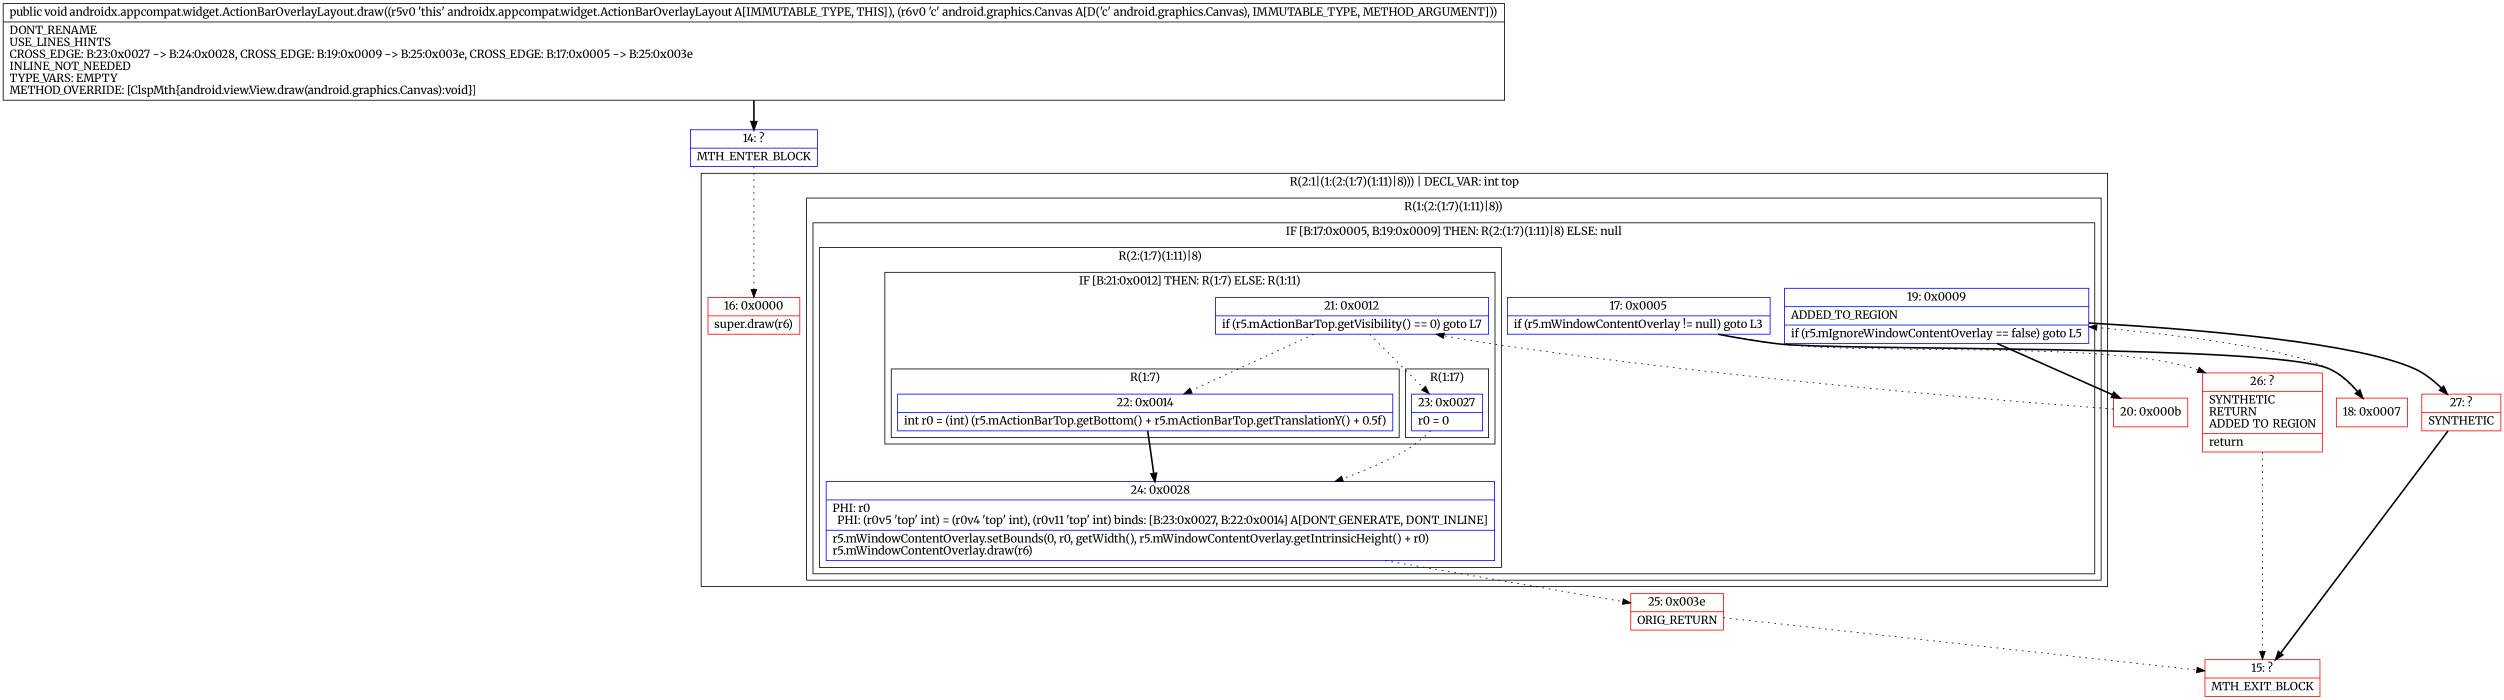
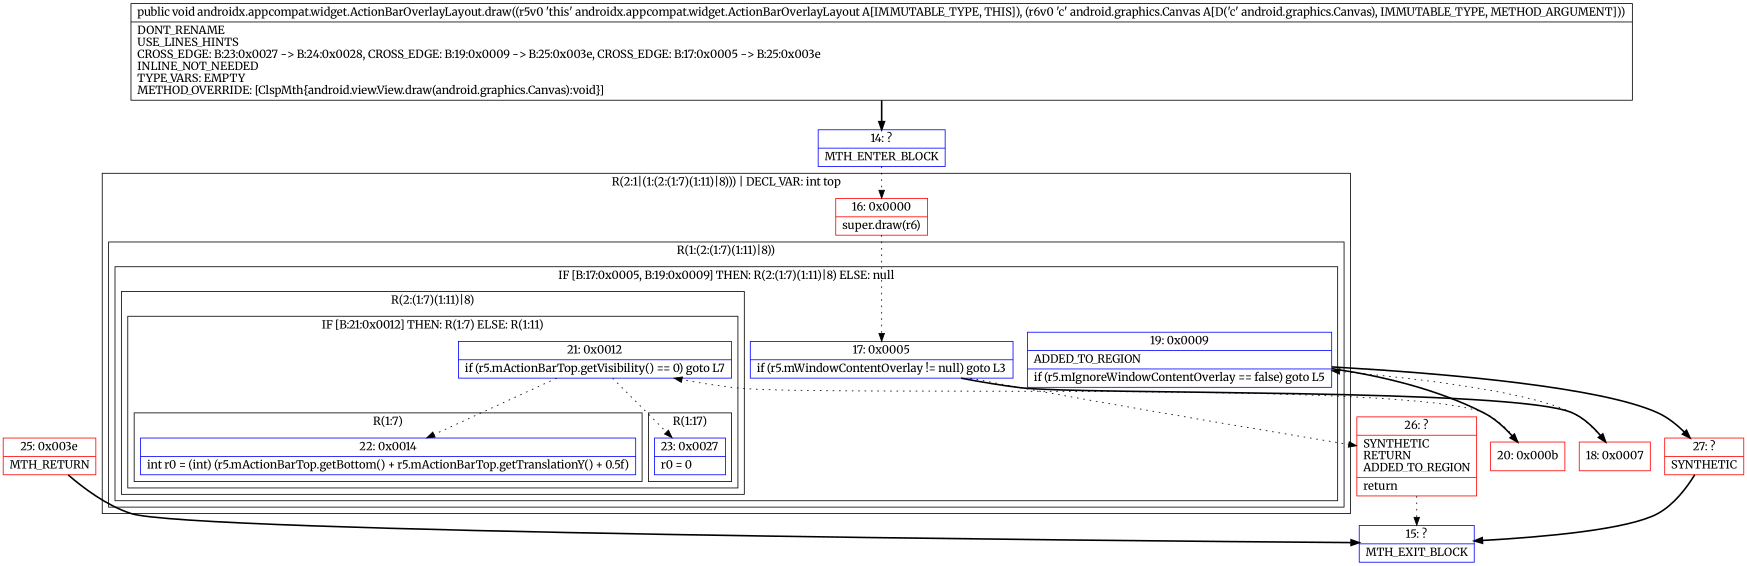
edge "16: 0x0000" -> "17: 0x0005": added
node "24: 0x0028": removed
node "25: 0x003e": text "ORIG_RETURN" -> "MTH_RETURN"
edge "25: 0x003e" -> "15: ?": style dotted -> bold
node "15: ?": color red -> blue
